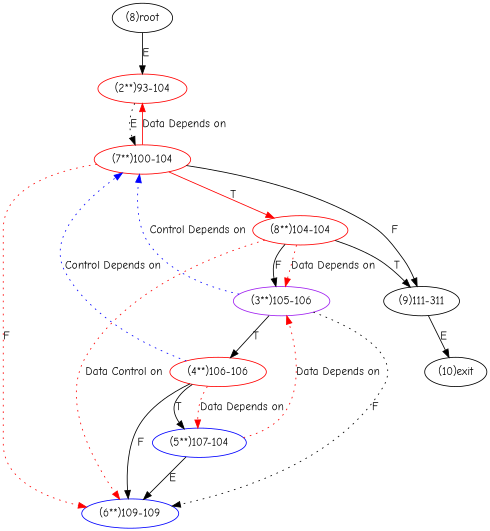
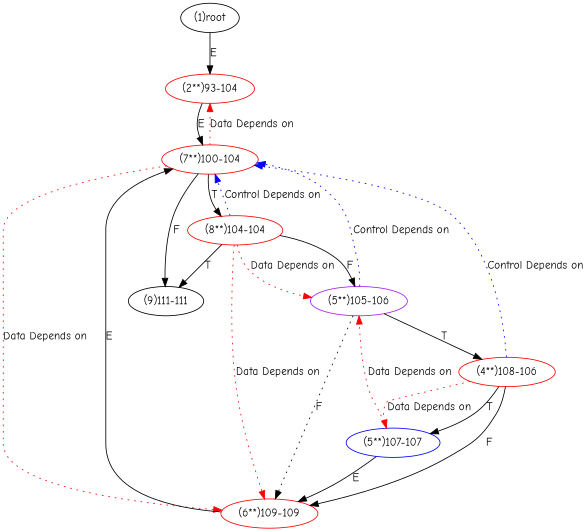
node "(8)root": label "(8)root" -> "(1)root"
edge "(2**)93-104" -> "(7**)100-104": style dotted -> solid
edge "(7**)100-104" -> "(2**)93-104": style solid -> dotted
edge "(7**)100-104" -> "(8**)104-104": color red -> black
edge "(8**)104-104" -> "(7**)100-104": added, label "Control Depends on"
node "(3**)105-106": label "(3**)105-106" -> "(5**)105-106"
node "(9)111-311": label "(9)111-311" -> "(9)111-111"
edge "(7**)100-104" -> "(6**)109-109": label "F" -> "Data Depends on"
edge "(6**)109-109" -> "(7**)100-104": added, label "E"
edge "(8**)104-104" -> "(6**)109-109": label "Data Control on" -> "Data Depends on"
node "(4**)106-106": label "(4**)106-106" -> "(4**)108-106"
node "(10)exit": removed
node "(5**)107-104": label "(5**)107-104" -> "(5**)107-107"
node "(6**)109-109": color blue -> red
